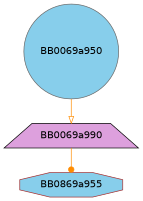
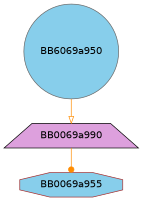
node "BB0069a950": label "BB0069a950" -> "BB6069a950"
node "BB0869a955": label "BB0869a955" -> "BB0069a955"
